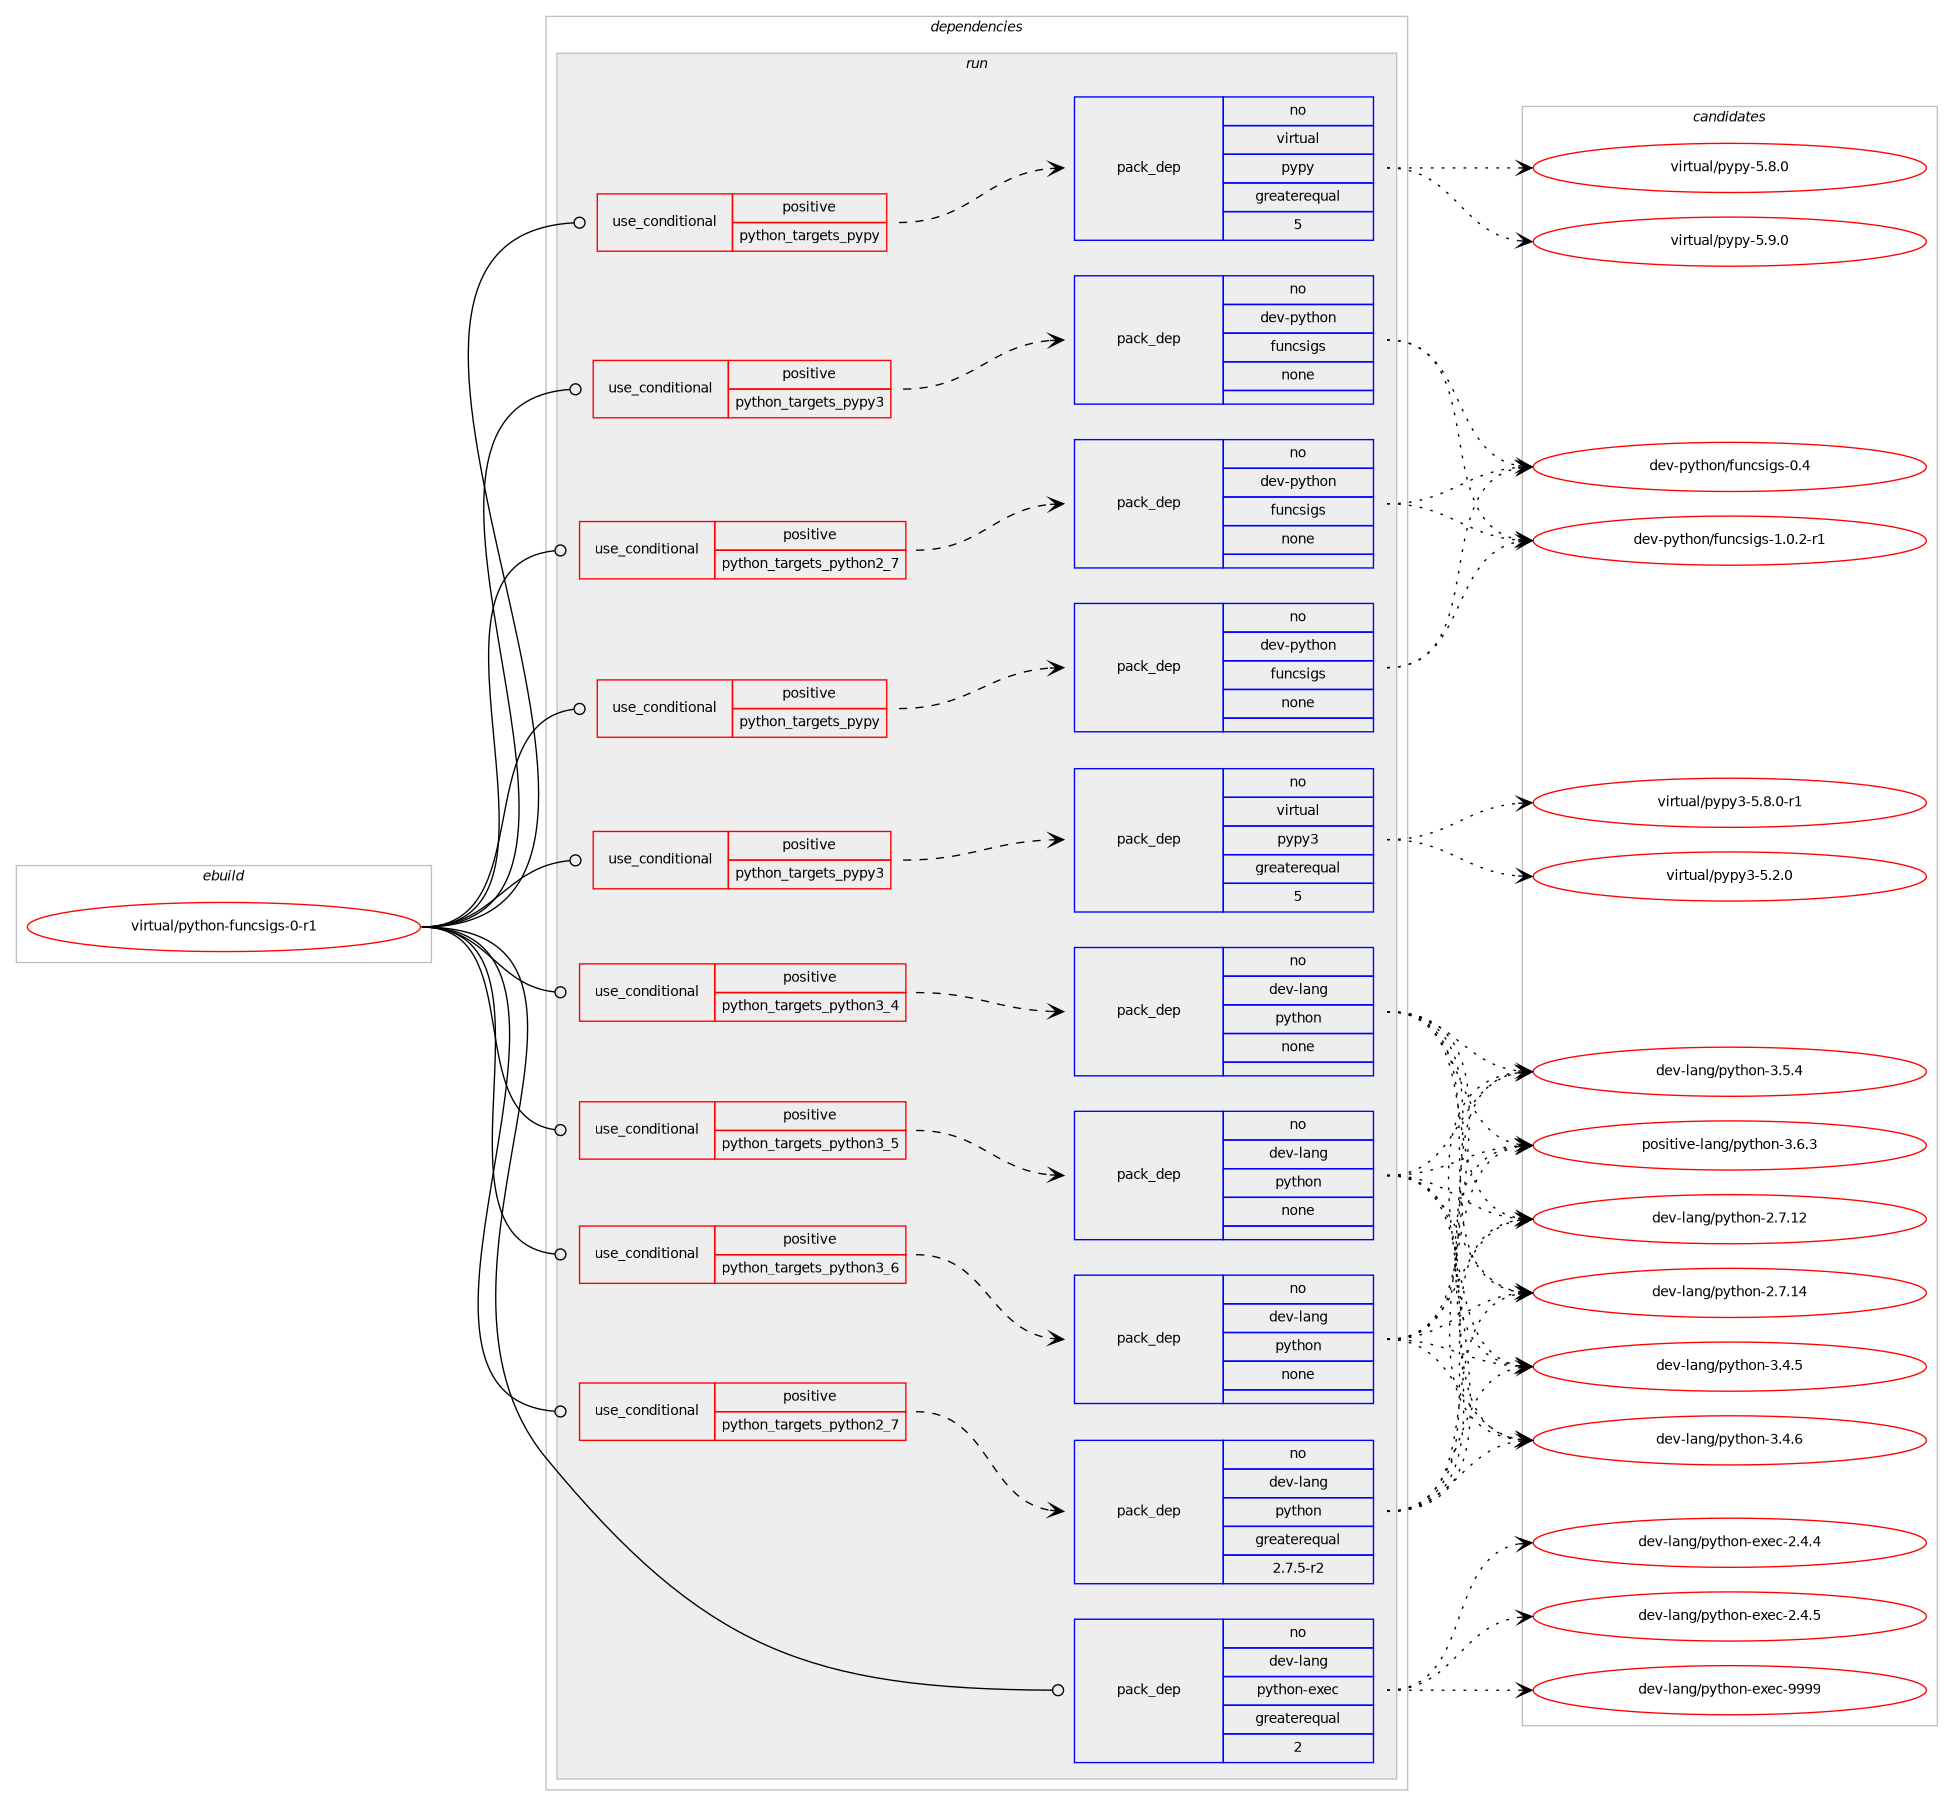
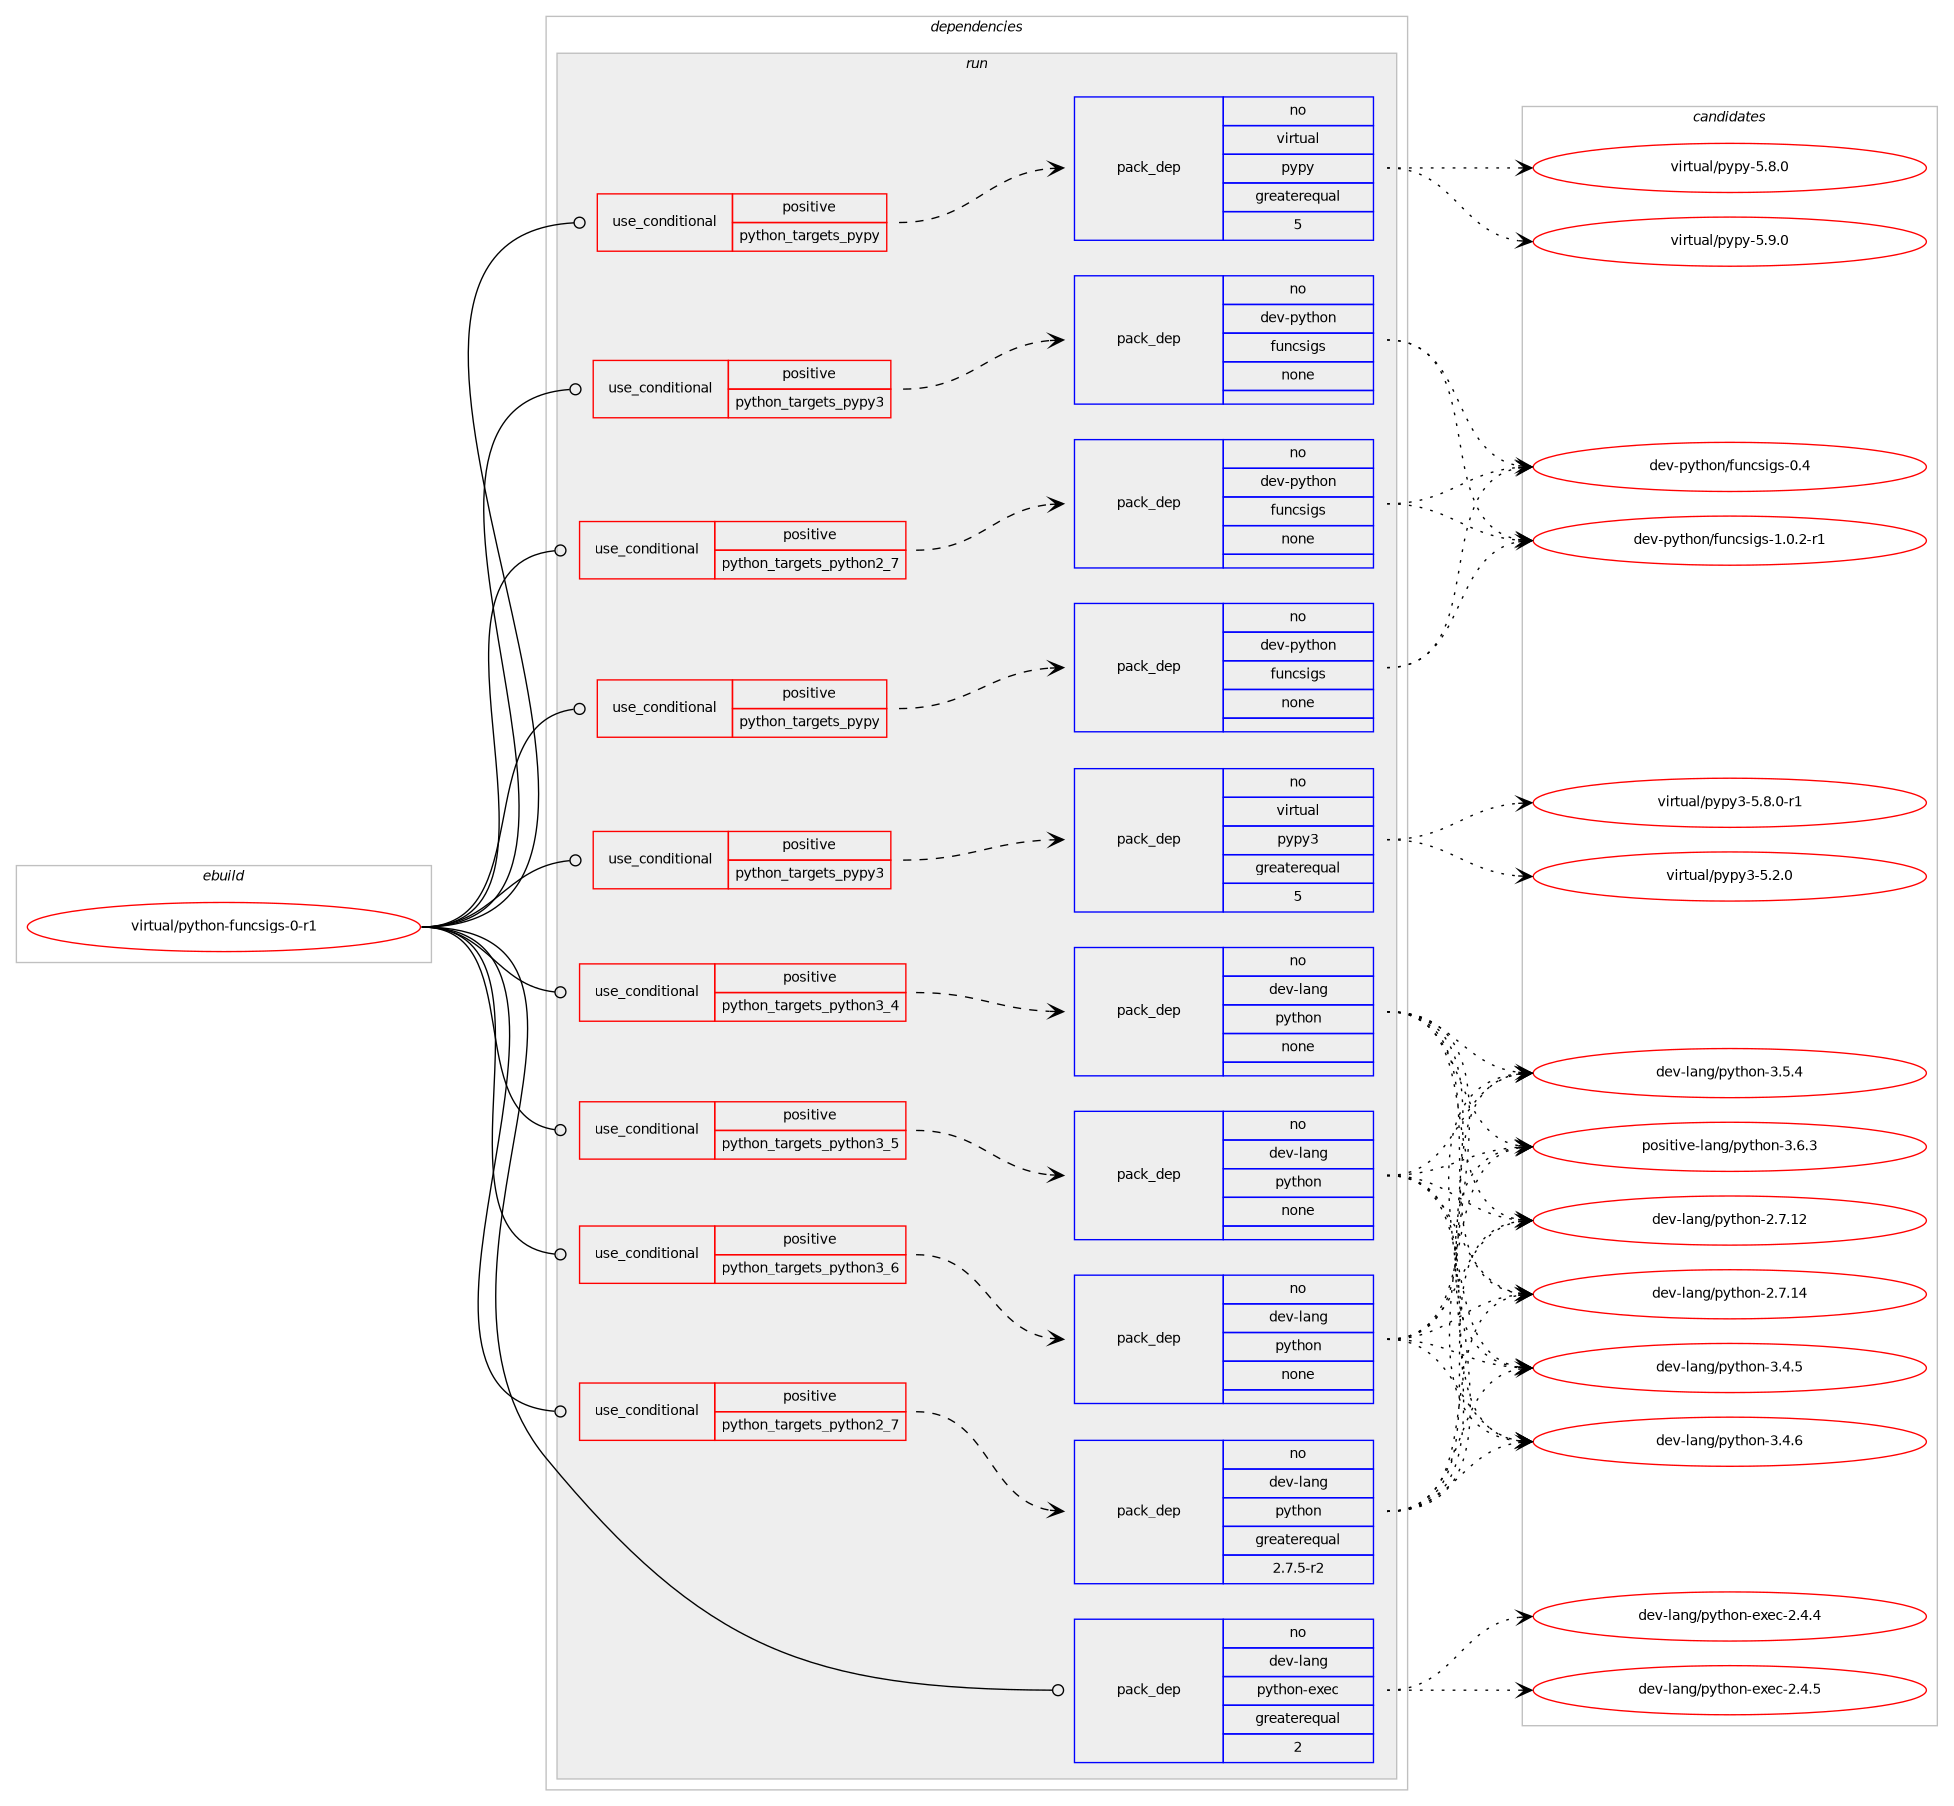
node "dev-lang/python-exec-9999": removed
